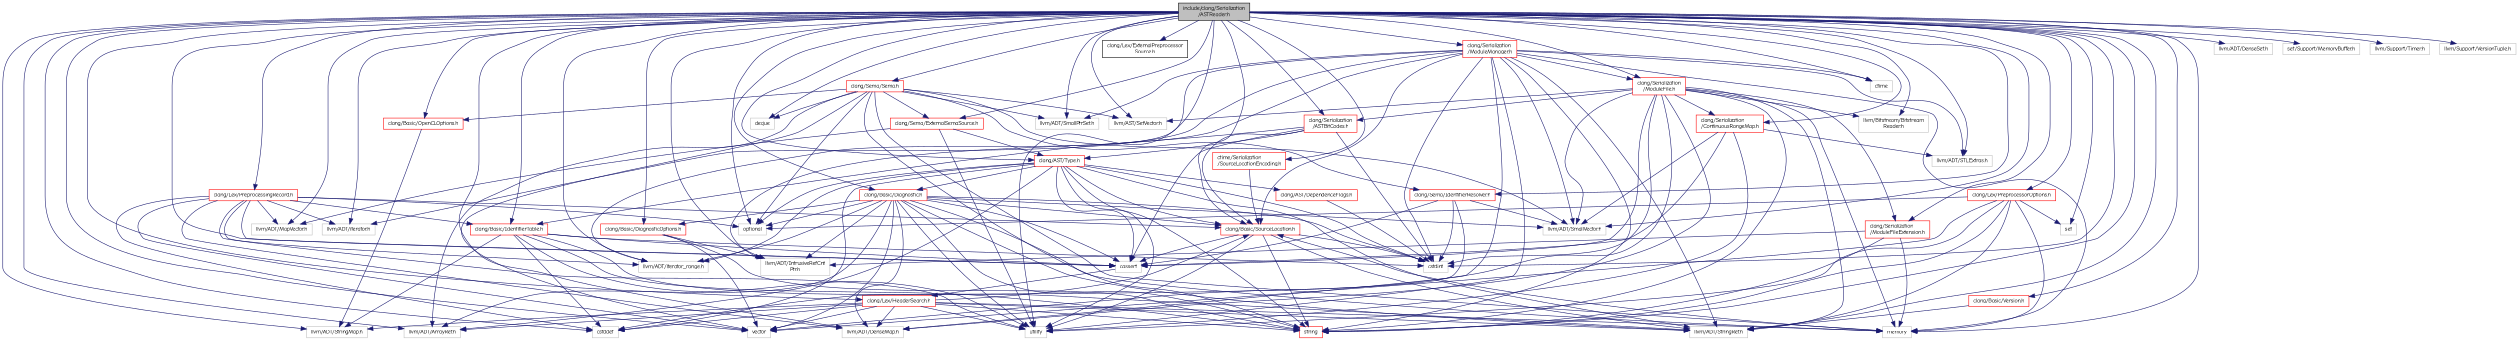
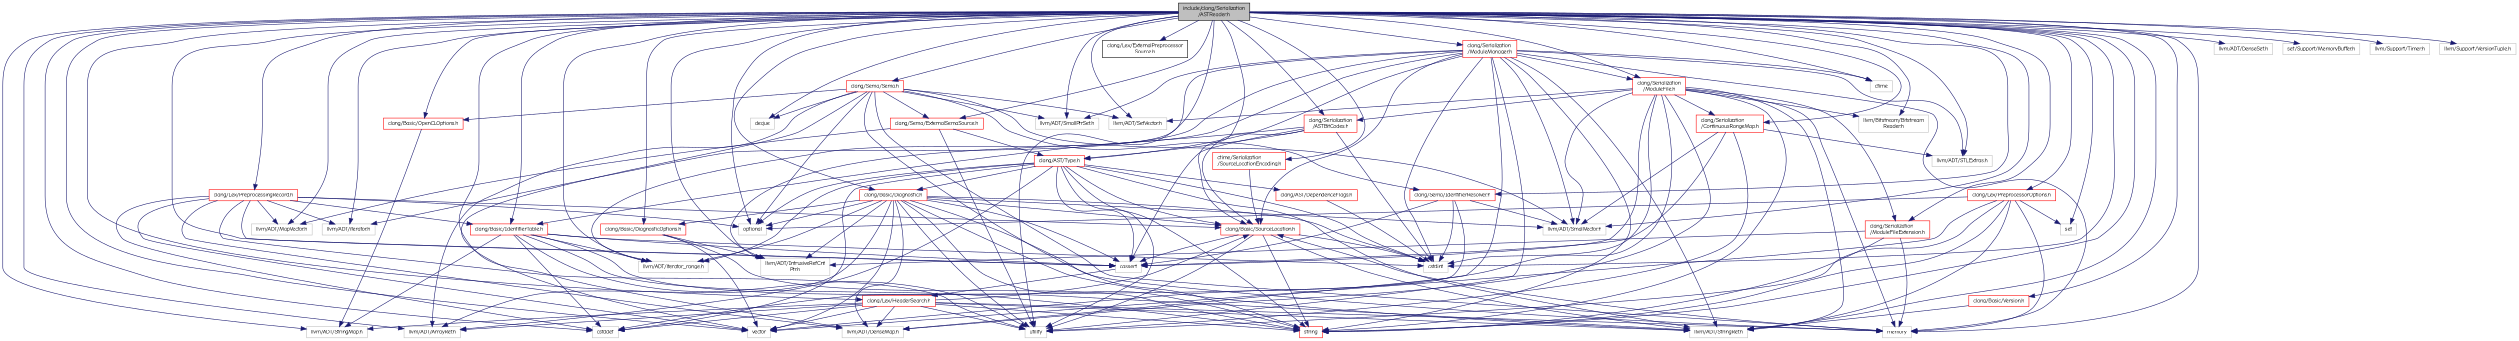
edge "include/clang/Serialization /ASTReader.h" -> "clang/AST/Type.h": now "clang/Serialization /ModuleManager.h" -> "clang/AST/Type.h"
node "llvm/AST/SetVector.h": label "llvm/AST/SetVector.h" -> "llvm/ADT/SetVector.h"
edge "clang/Lex/PreprocessingRecord.h" -> "llvm/ADT/iterator_range.h": now "clang/Basic/IdentifierTable.h" -> "llvm/ADT/iterator_range.h"
